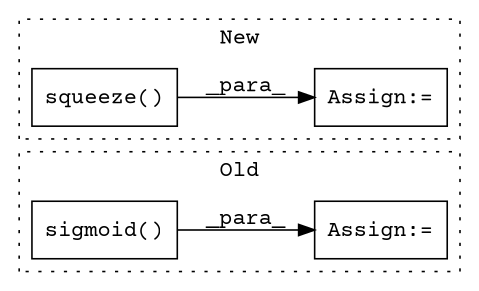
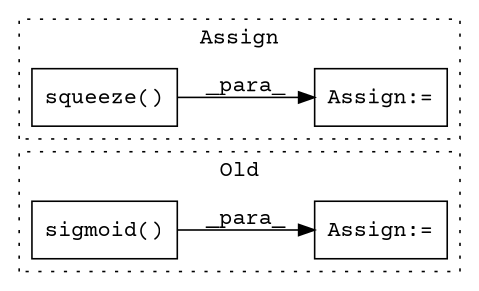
cluster "New": label "New" -> "Assign"
